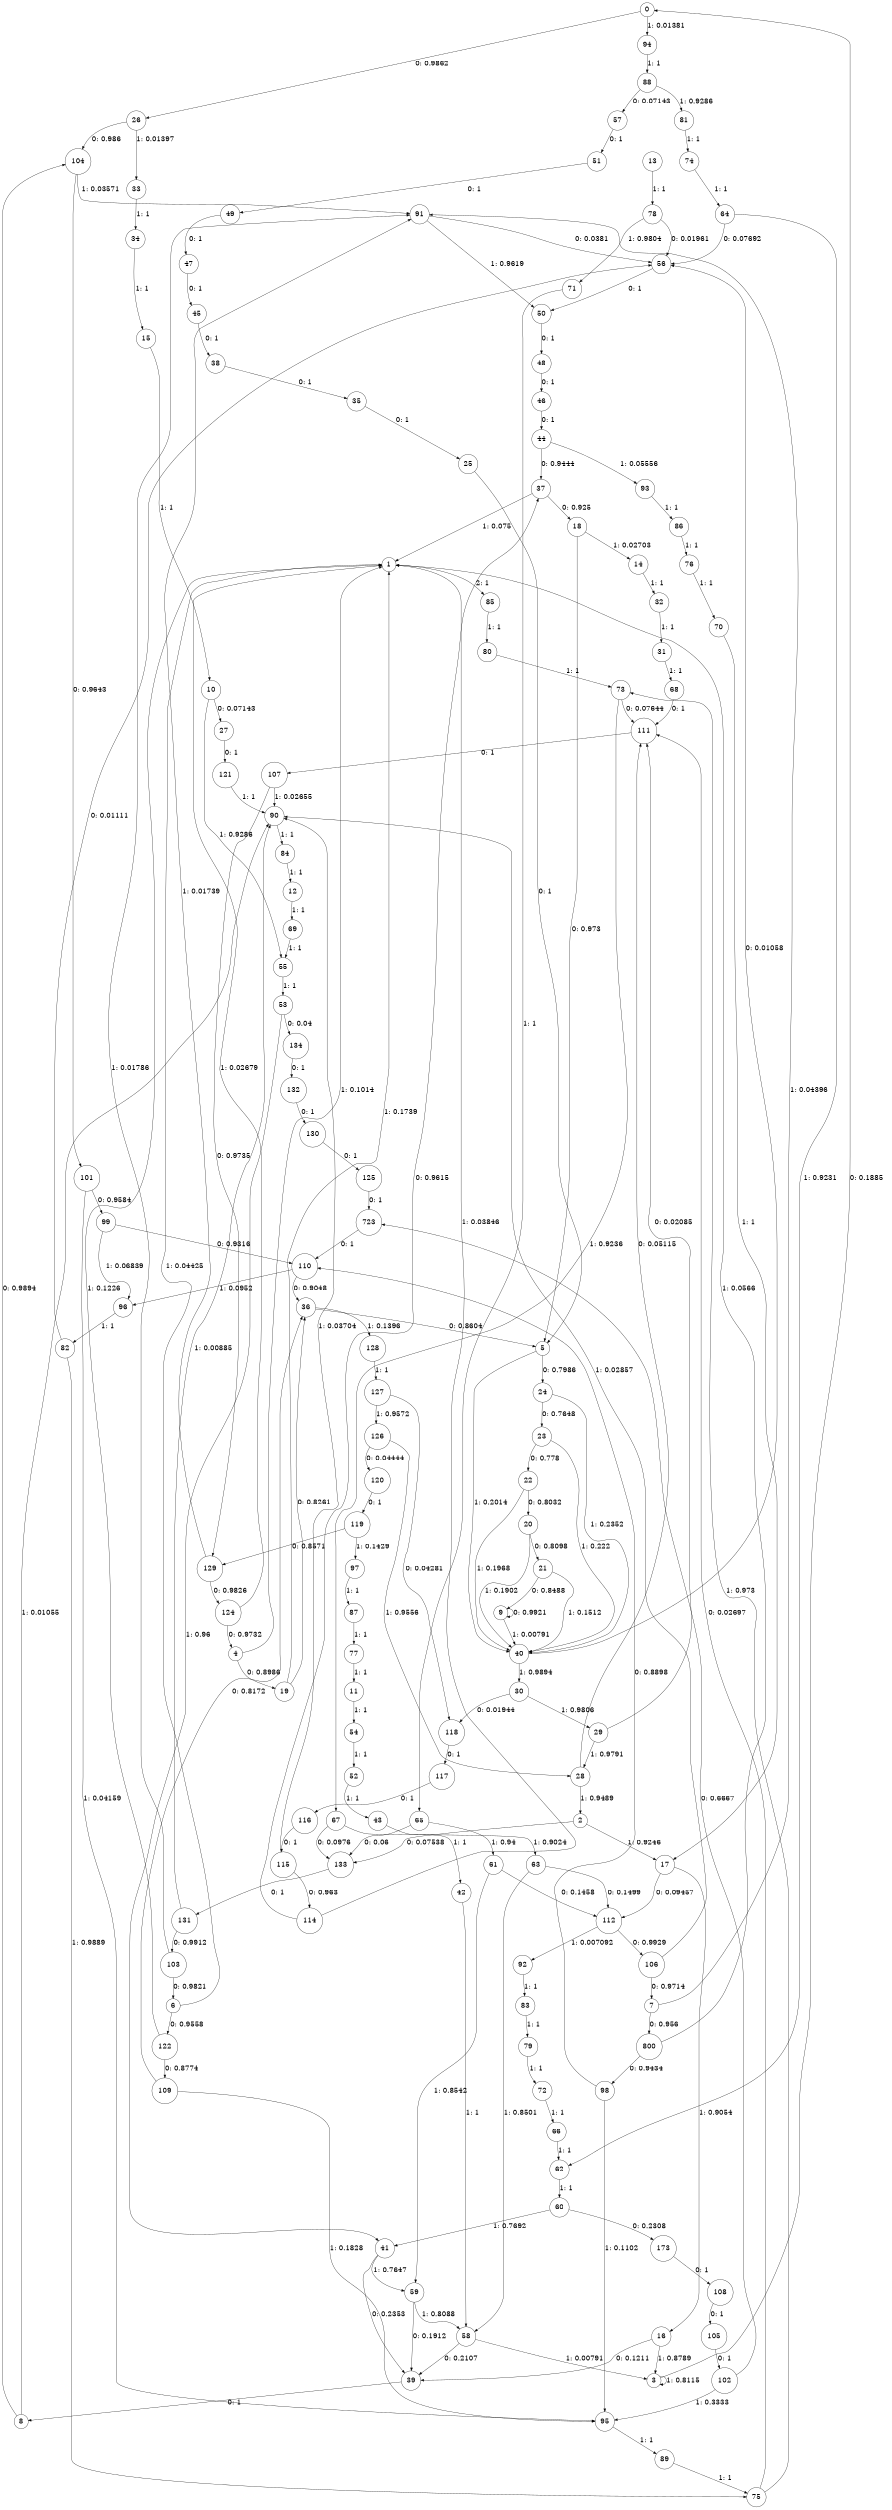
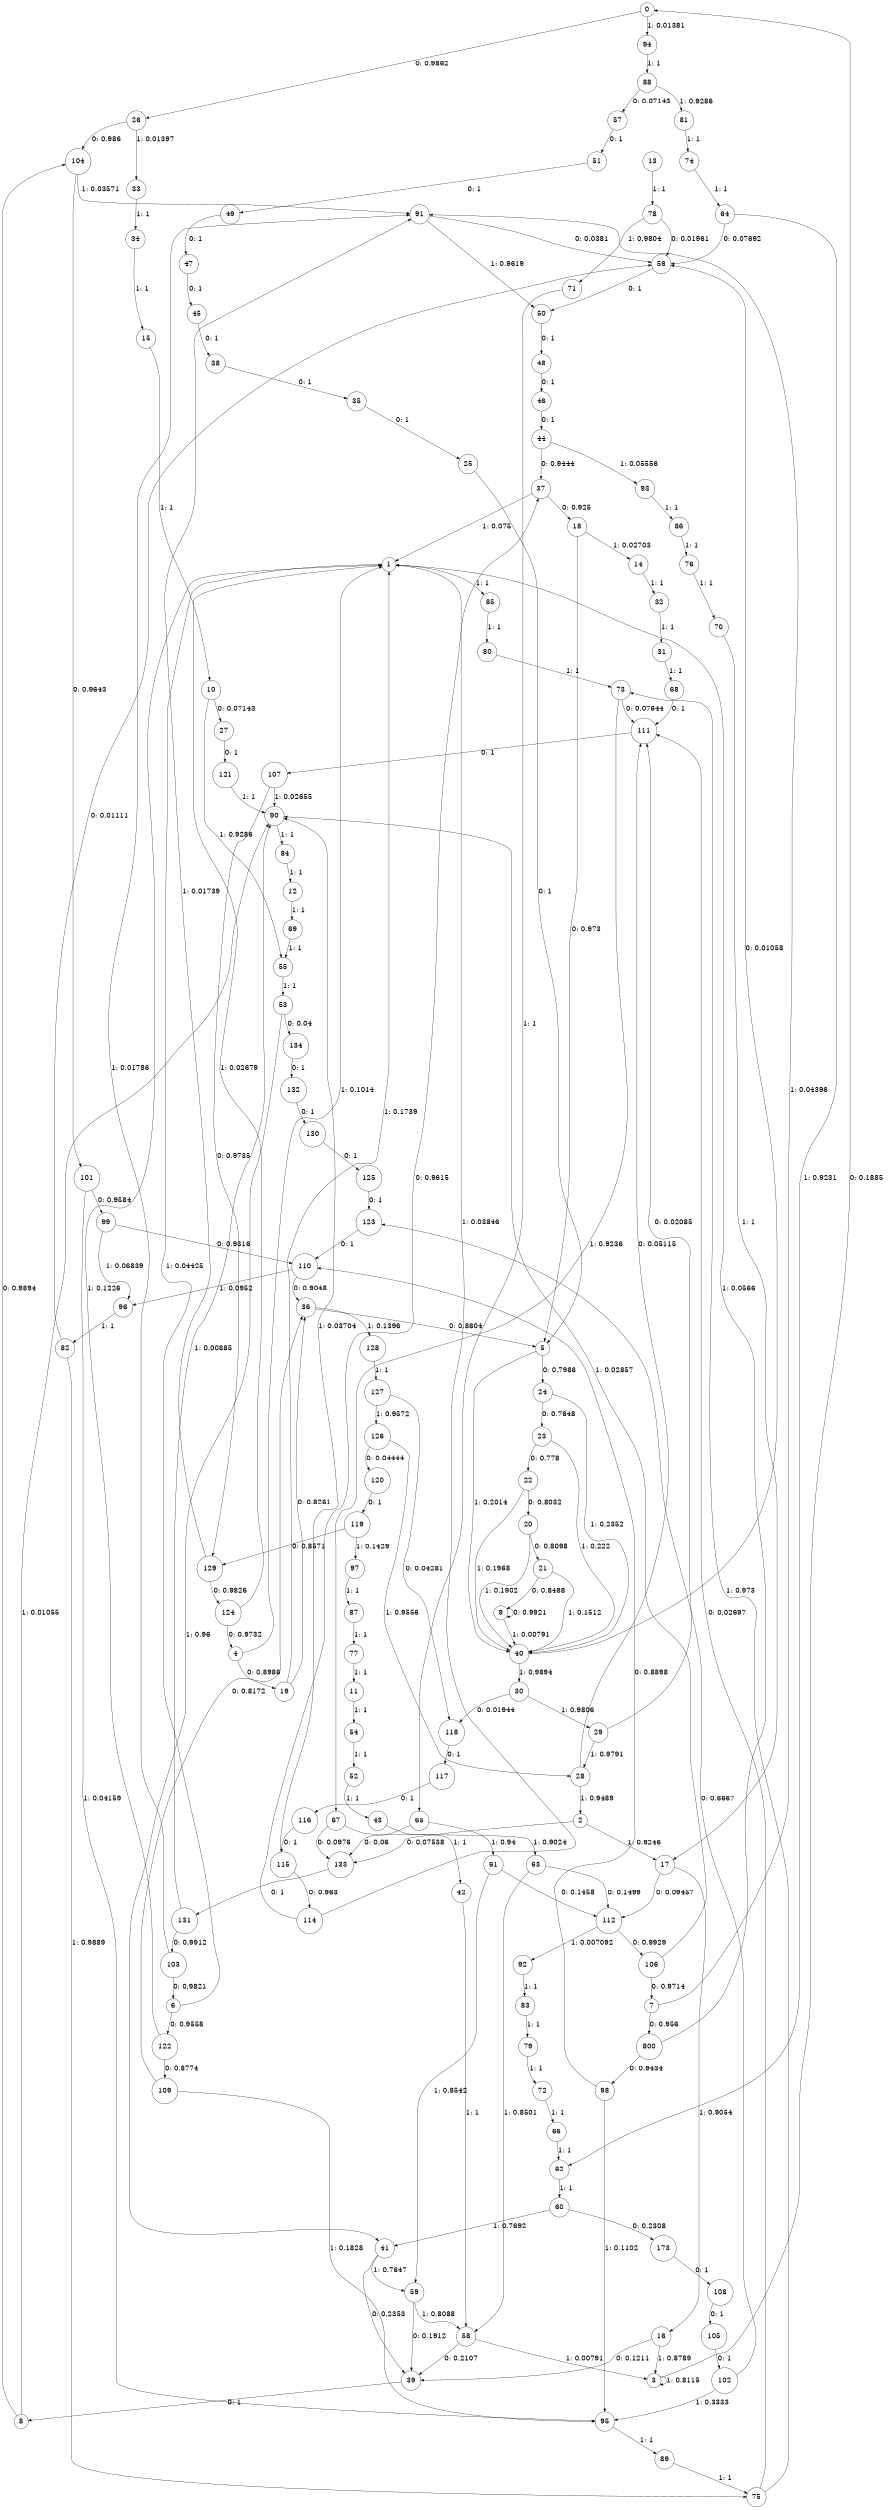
edge "1" -> "85": label "2: 1        " -> "1: 1        "
node "723": label "723" -> "123"
